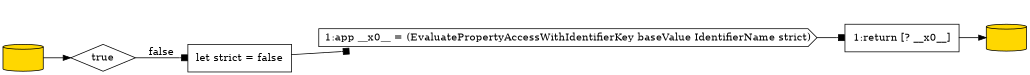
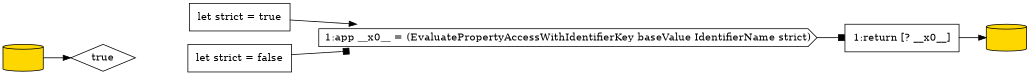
node "let strict = true": added
edge "true" -> "let strict = false": removed, label "false"
